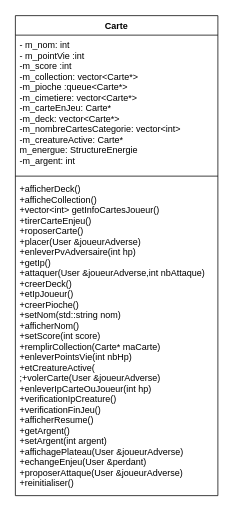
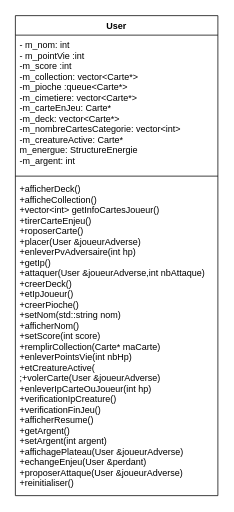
node "Carte": label "Carte" -> "User"
